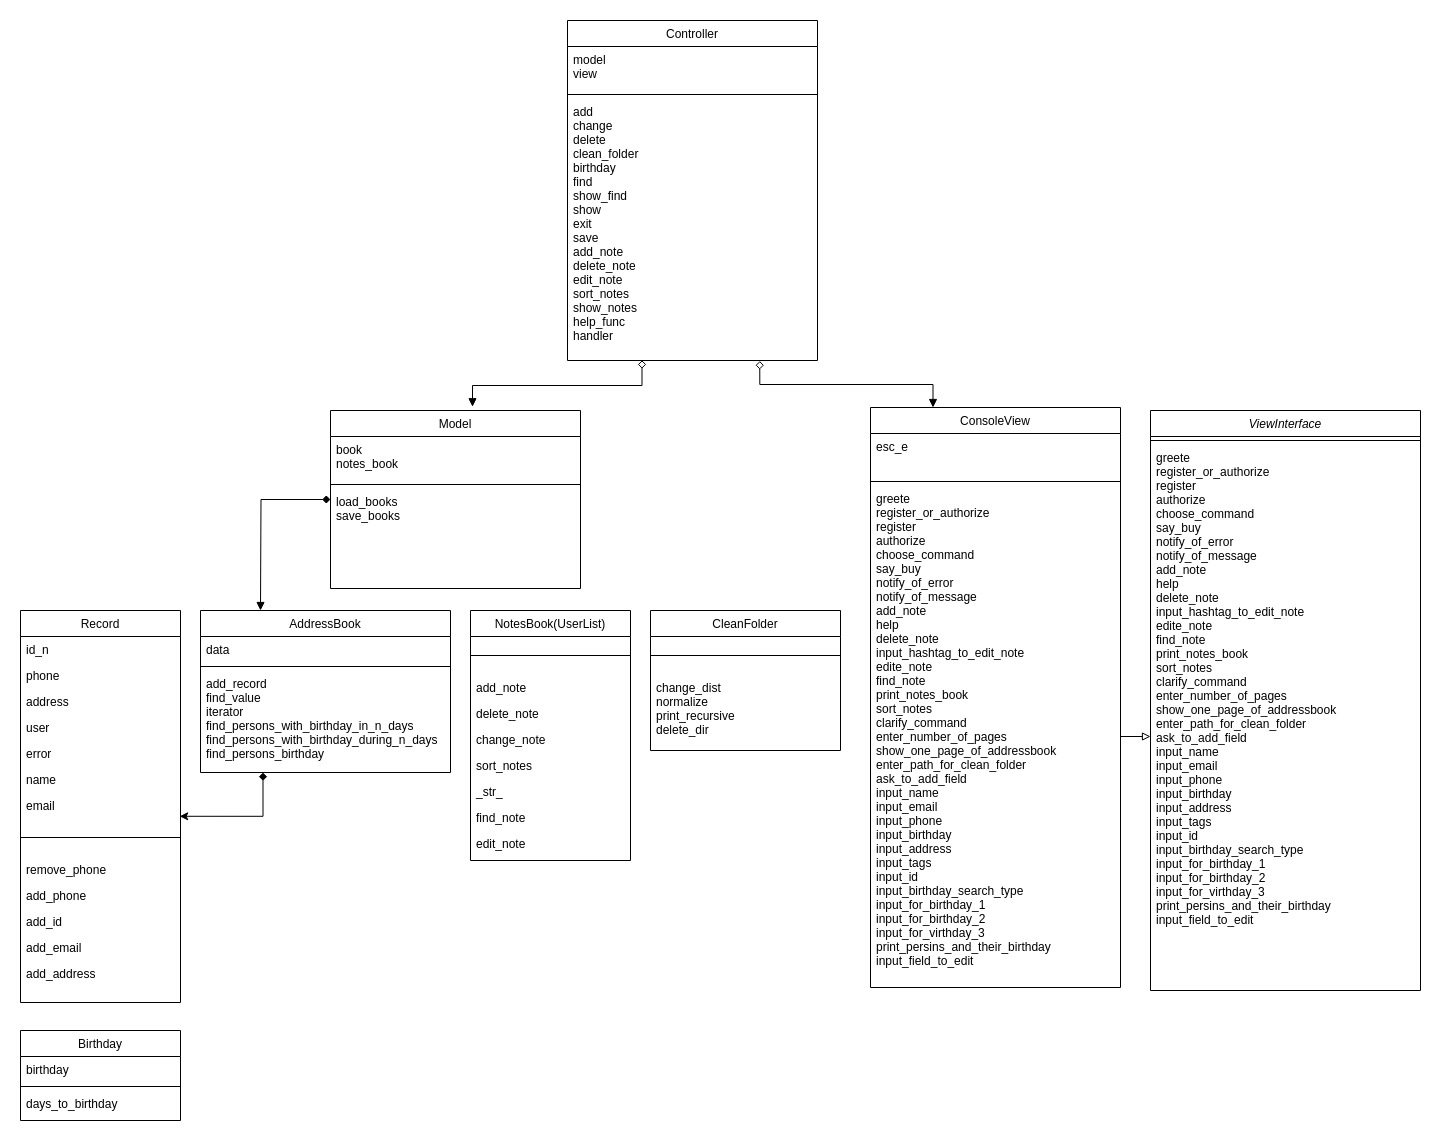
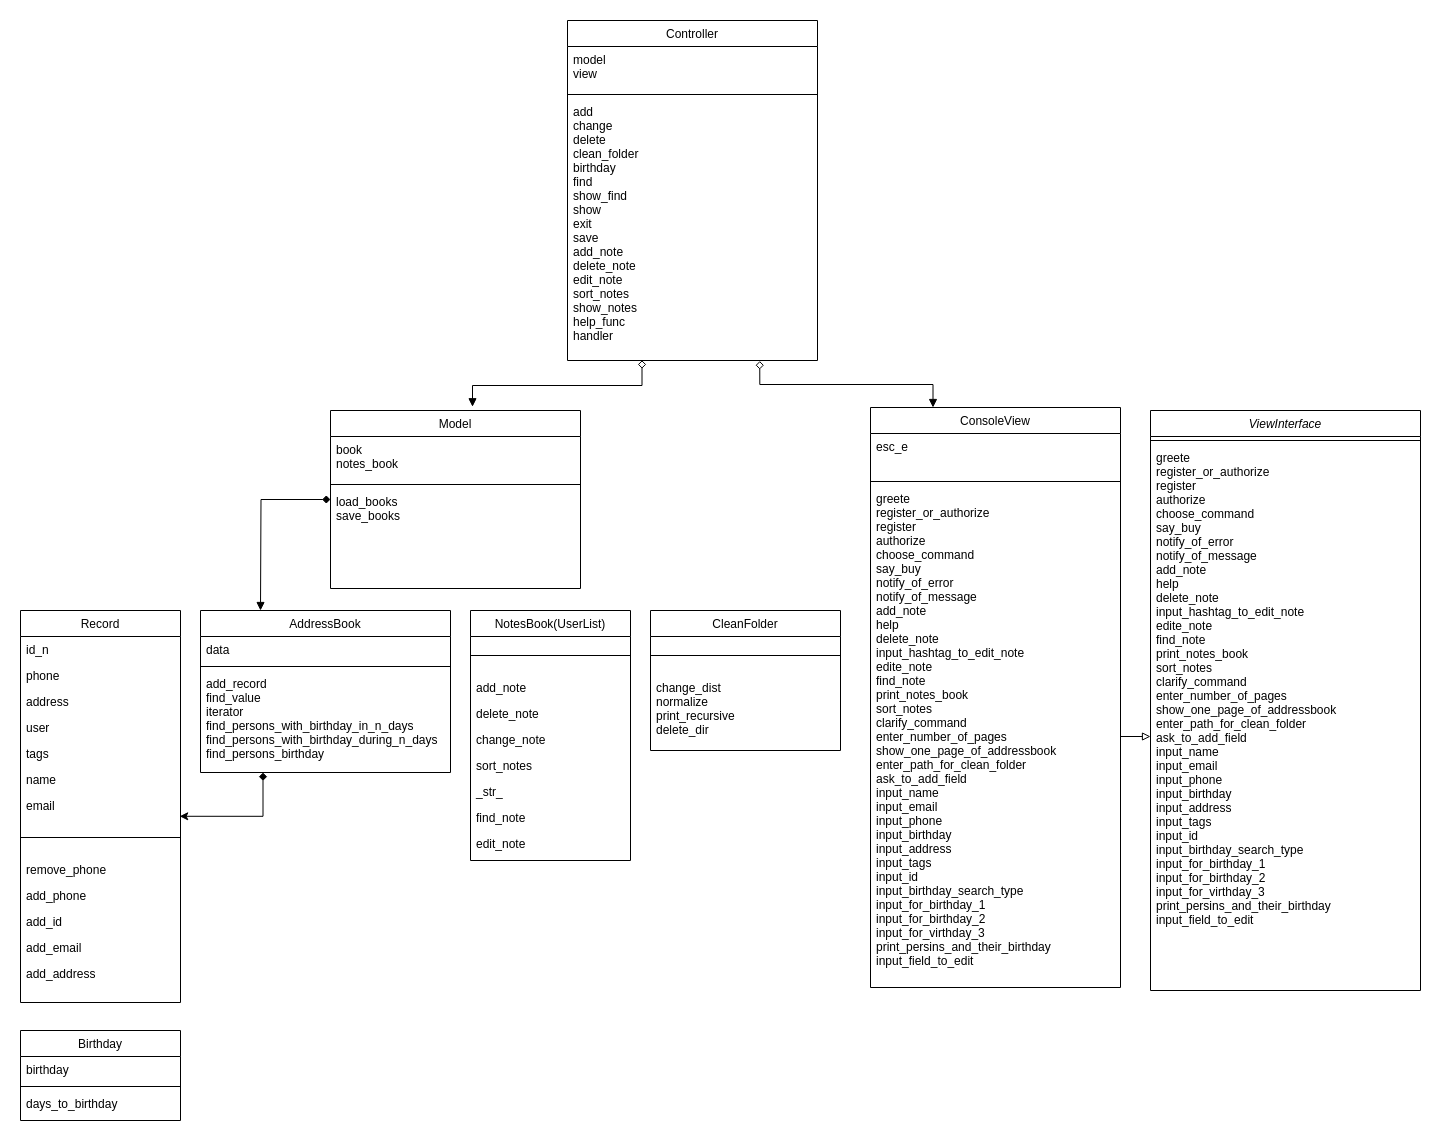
node "error": label "error" -> "tags"
